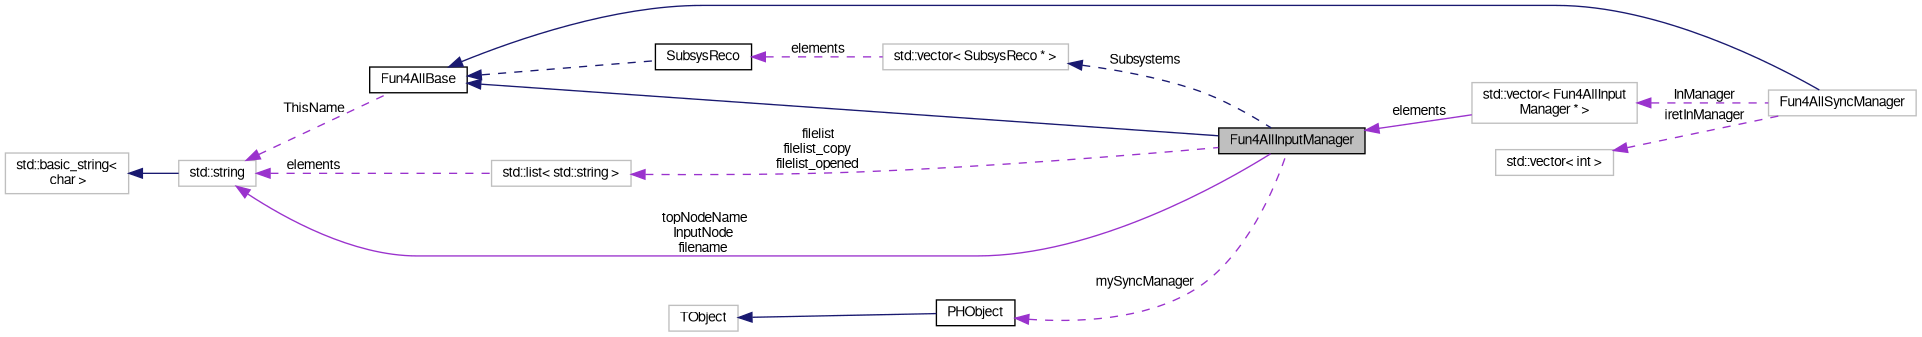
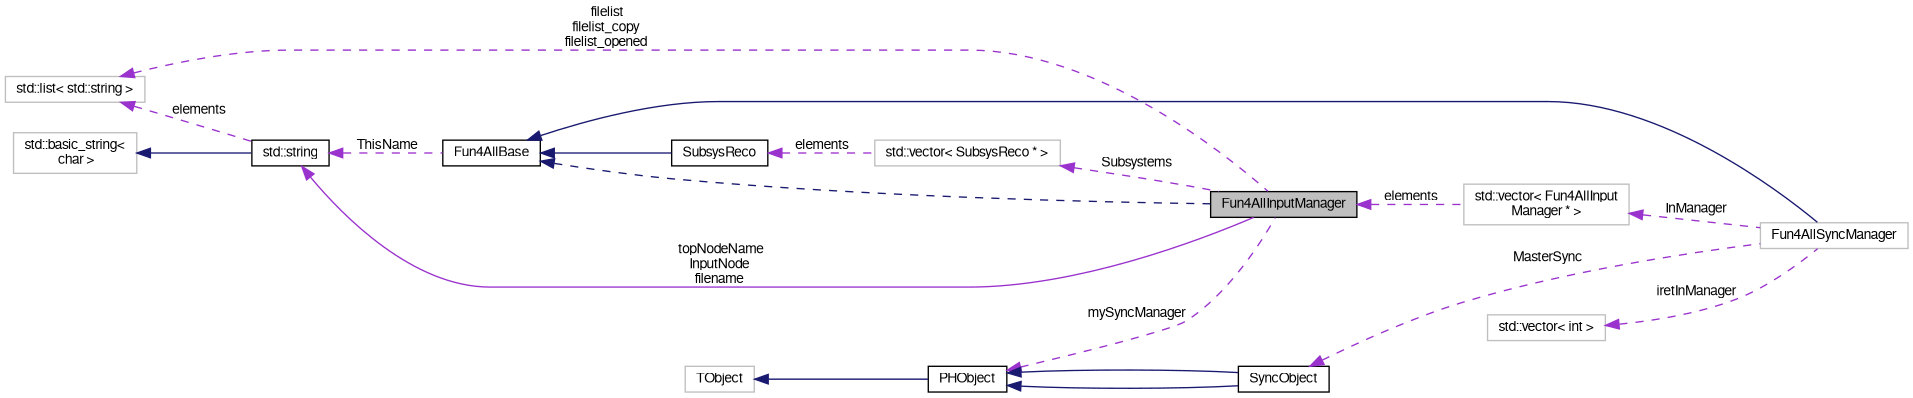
edge "SubsysReco" -> "Fun4AllBase": style dashed -> solid
edge "Fun4AllInputManager" -> "std::vector< SubsysReco * >": color midnightblue -> darkorchid3
edge "Fun4AllInputManager" -> "Fun4AllBase": style solid -> dashed
edge "std::vector< Fun4AllInput Manager * >" -> "Fun4AllInputManager": style solid -> dashed
node "std::string": color grey75 -> black
edge "std::list< std::string >" -> "std::string": reversed
node "SyncObject": added
